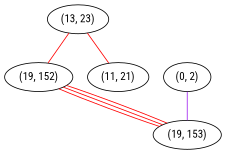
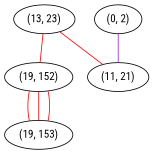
edge "(0, 2)" -- "(19, 153)": now "(0, 2)" -- "(11, 21)"
